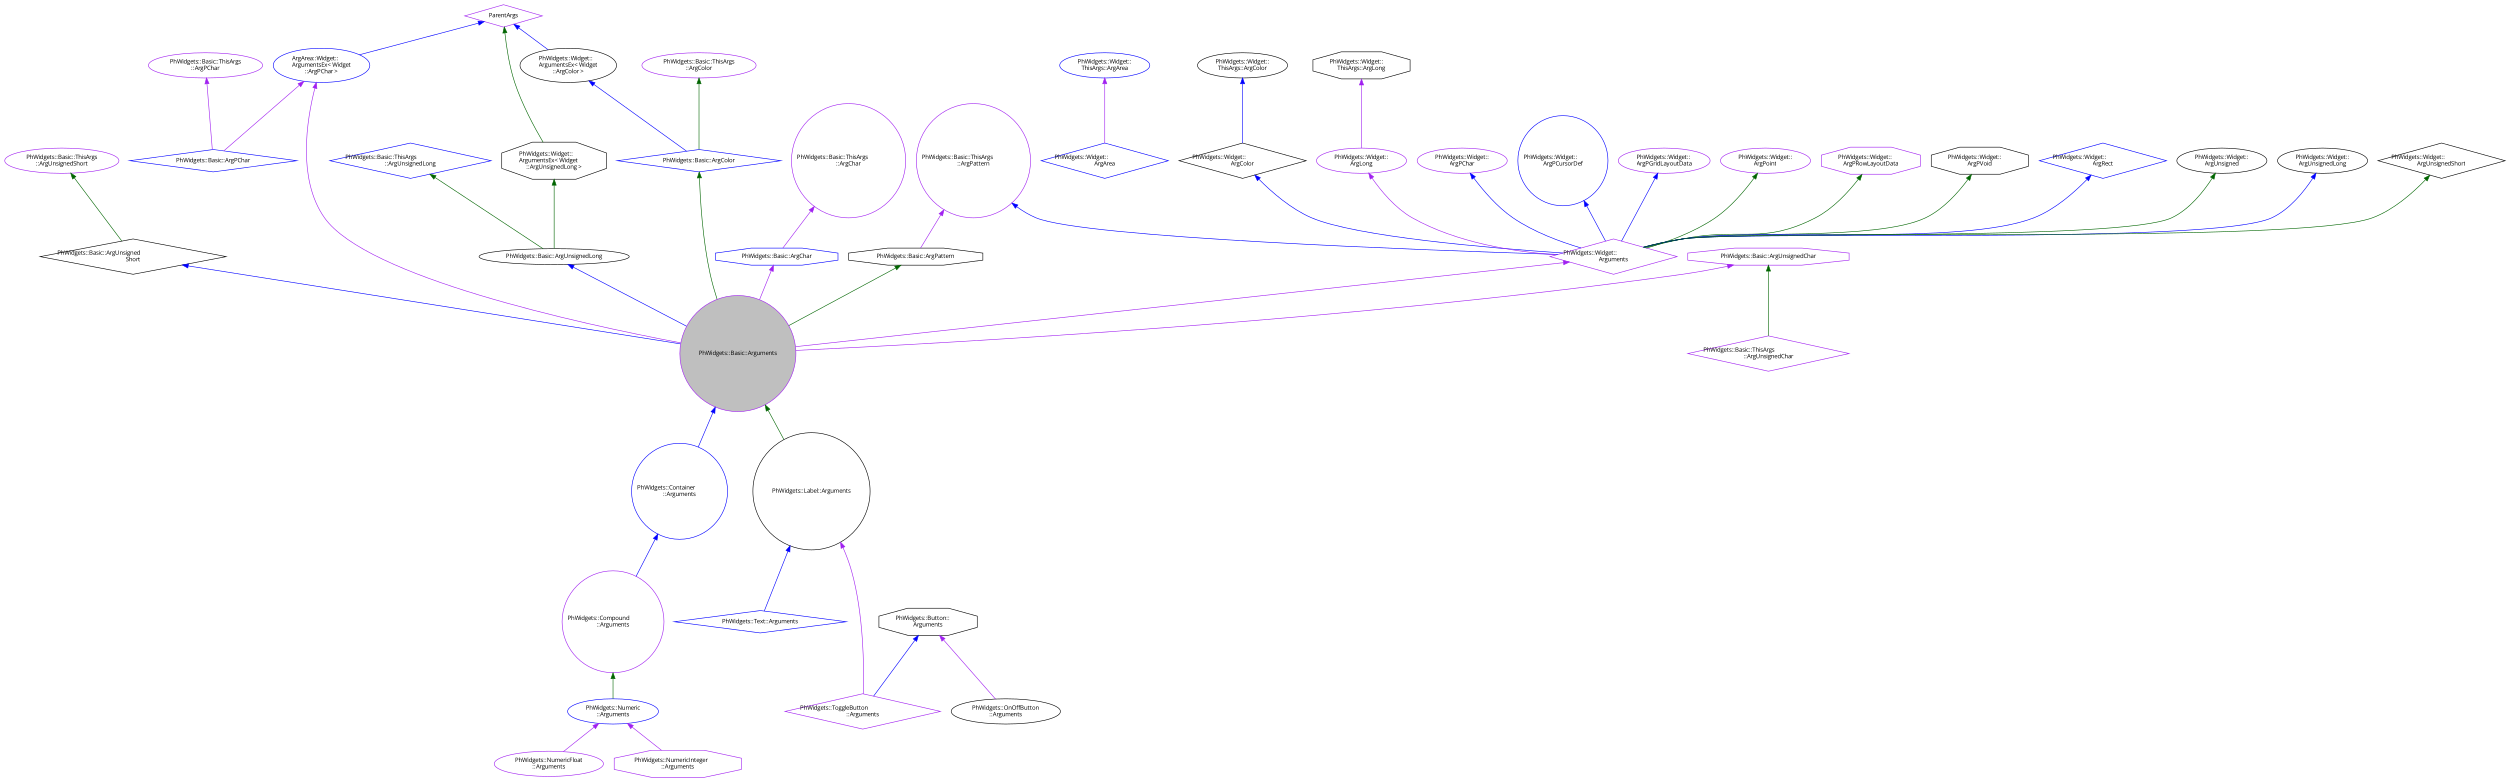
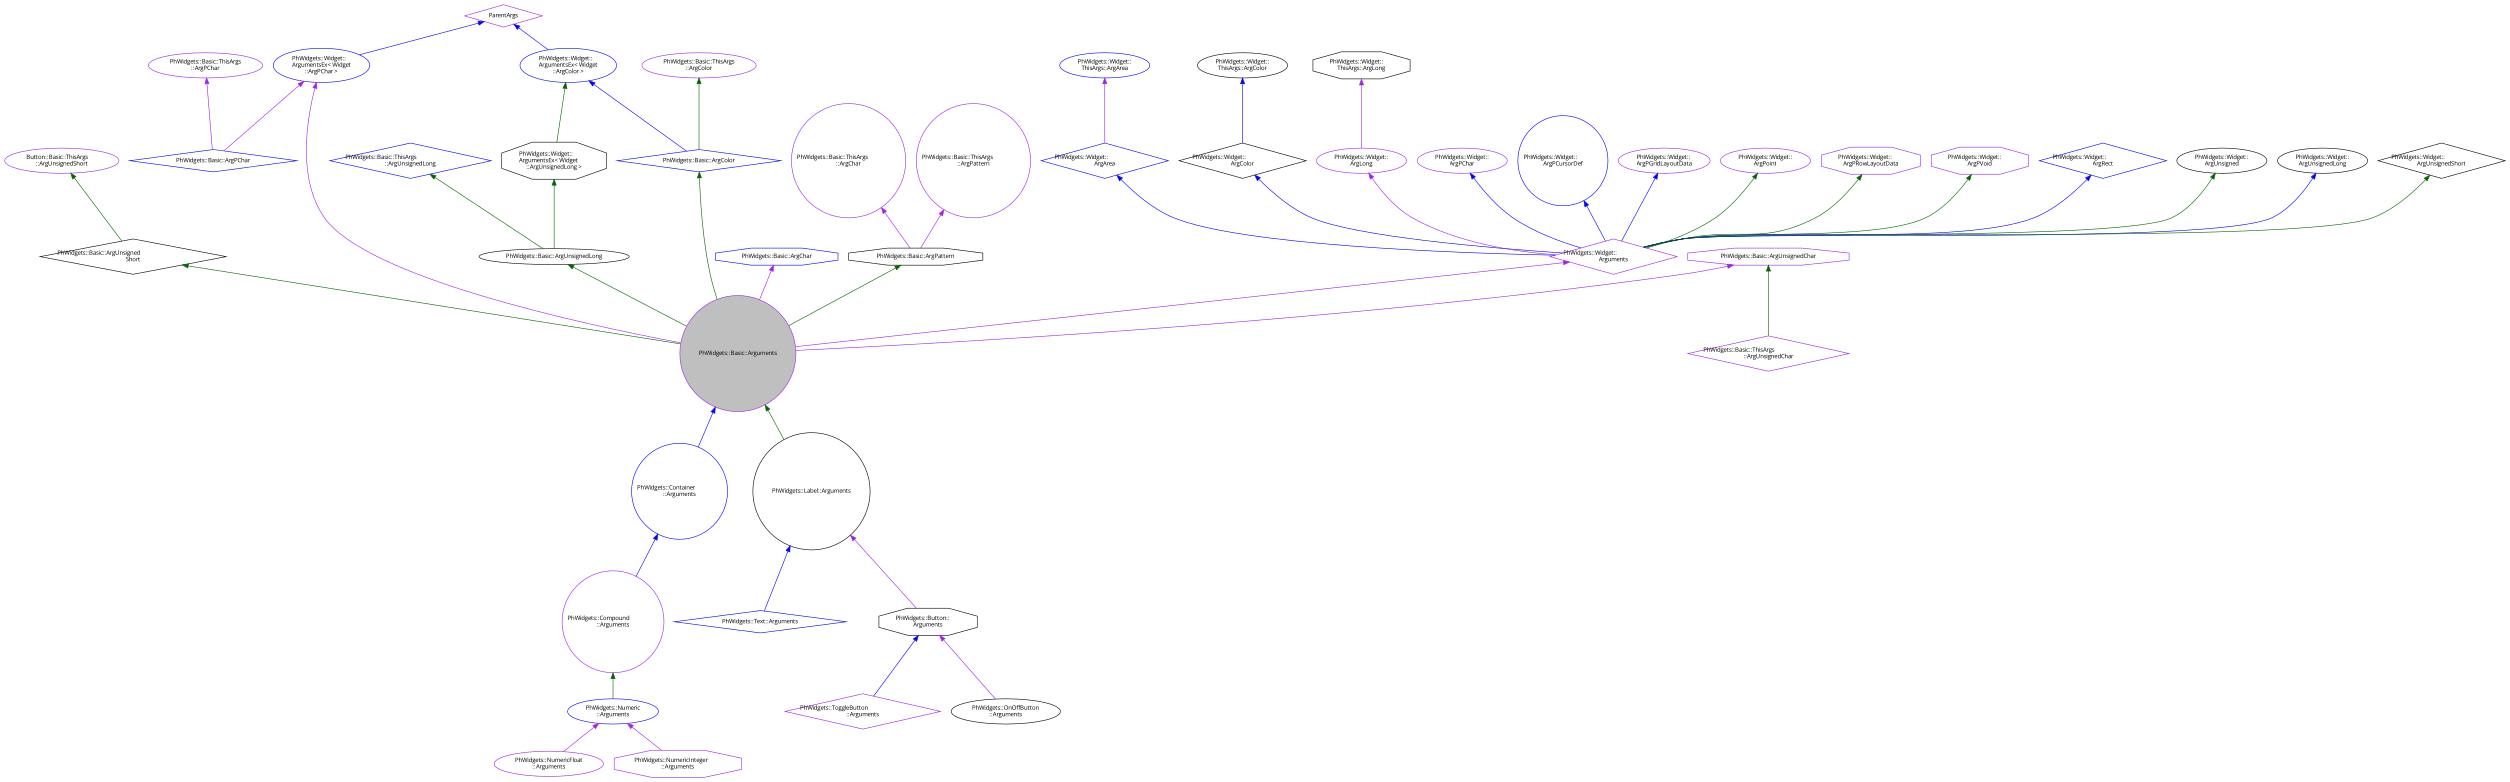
node "ArgArea::Widget:: ArgumentsEx< Widget ::ArgPChar >": label "ArgArea::Widget:: ArgumentsEx< Widget ::ArgPChar >" -> "PhWidgets::Widget:: ArgumentsEx< Widget ::ArgPChar >"
node "PhWidgets::Widget:: ArgumentsEx< Widget ::ArgColor >": color black -> blue
edge "PhWidgets::Widget:: ArgumentsEx< Widget ::ArgUnsignedLong >" -> "ParentArgs": now "PhWidgets::Widget:: ArgumentsEx< Widget ::ArgUnsignedLong >" -> "PhWidgets::Widget:: ArgumentsEx< Widget ::ArgColor >"
node "PhWidgets::Basic::ThisArgs ::ArgUnsignedShort": label "PhWidgets::Basic::ThisArgs ::ArgUnsignedShort" -> "Button::Basic::ThisArgs ::ArgUnsignedShort"
node "PhWidgets::Widget:: ArgPVoid": color black -> purple
edge "PhWidgets::Basic::ArgChar" -> "PhWidgets::Basic::ThisArgs ::ArgChar": now "PhWidgets::Basic::ArgPattern" -> "PhWidgets::Basic::ThisArgs ::ArgChar"
edge "PhWidgets::Widget:: Arguments" -> "PhWidgets::Basic::ThisArgs ::ArgPattern": now "PhWidgets::Widget:: Arguments" -> "PhWidgets::Widget:: ArgArea"
edge "PhWidgets::Basic::Arguments" -> "PhWidgets::Basic::ArgUnsignedLong": color blue -> darkgreen
edge "PhWidgets::Basic::Arguments" -> "PhWidgets::Basic::ArgUnsigned Short": color blue -> darkgreen
edge "PhWidgets::ToggleButton ::Arguments" -> "PhWidgets::Label::Arguments": now "PhWidgets::Button:: Arguments" -> "PhWidgets::Label::Arguments"
